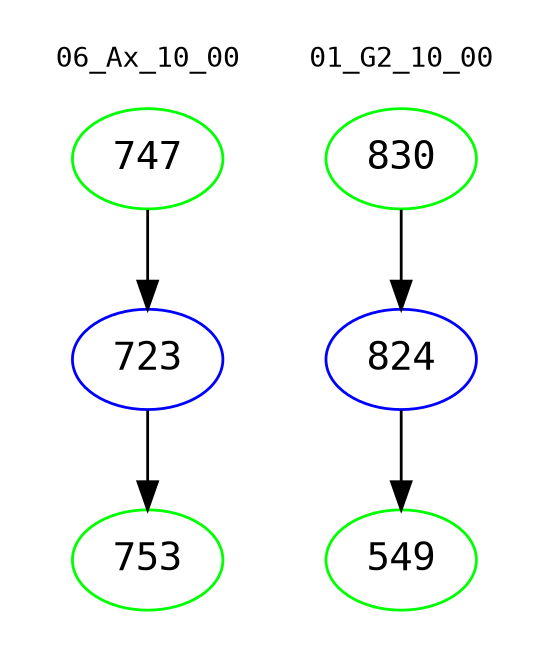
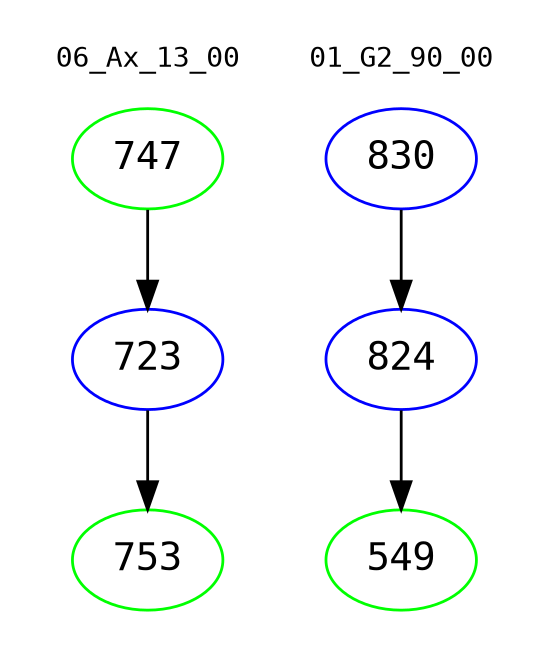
cluster "06_Ax_10_00": label "06_Ax_10_00" -> "06_Ax_13_00"
cluster "01_G2_10_00": label "01_G2_10_00" -> "01_G2_90_00"
node "830": color green -> blue
